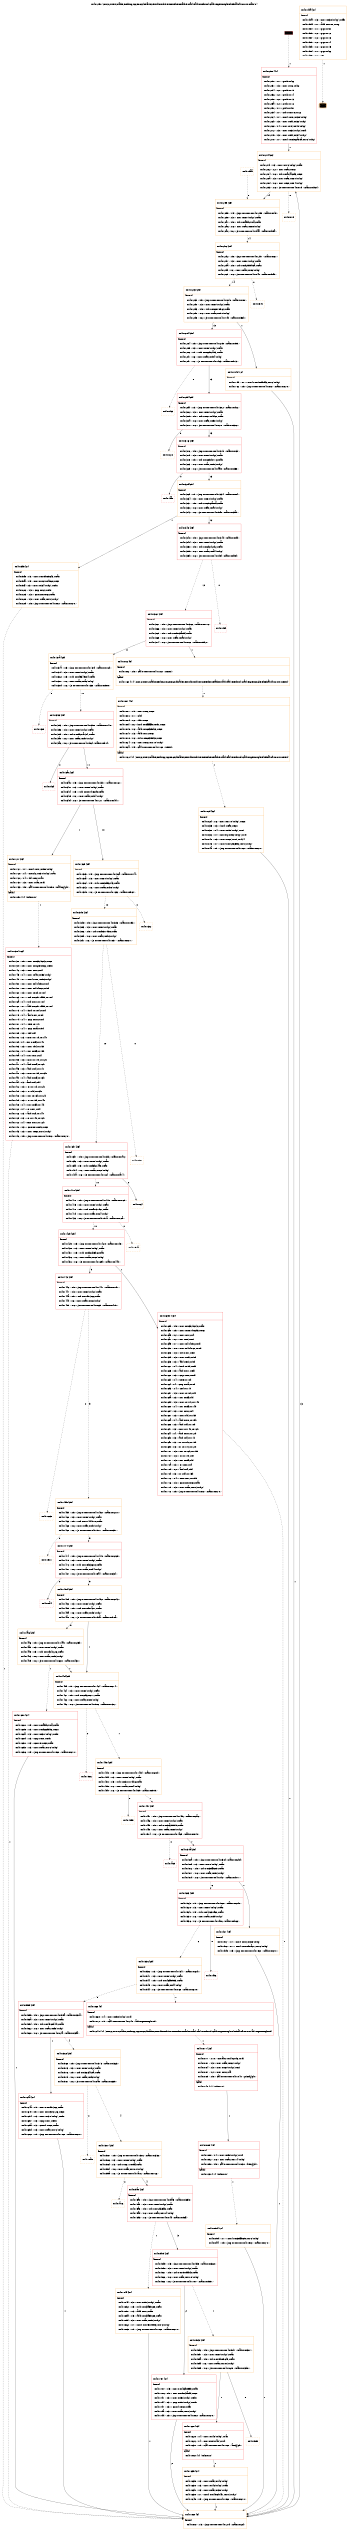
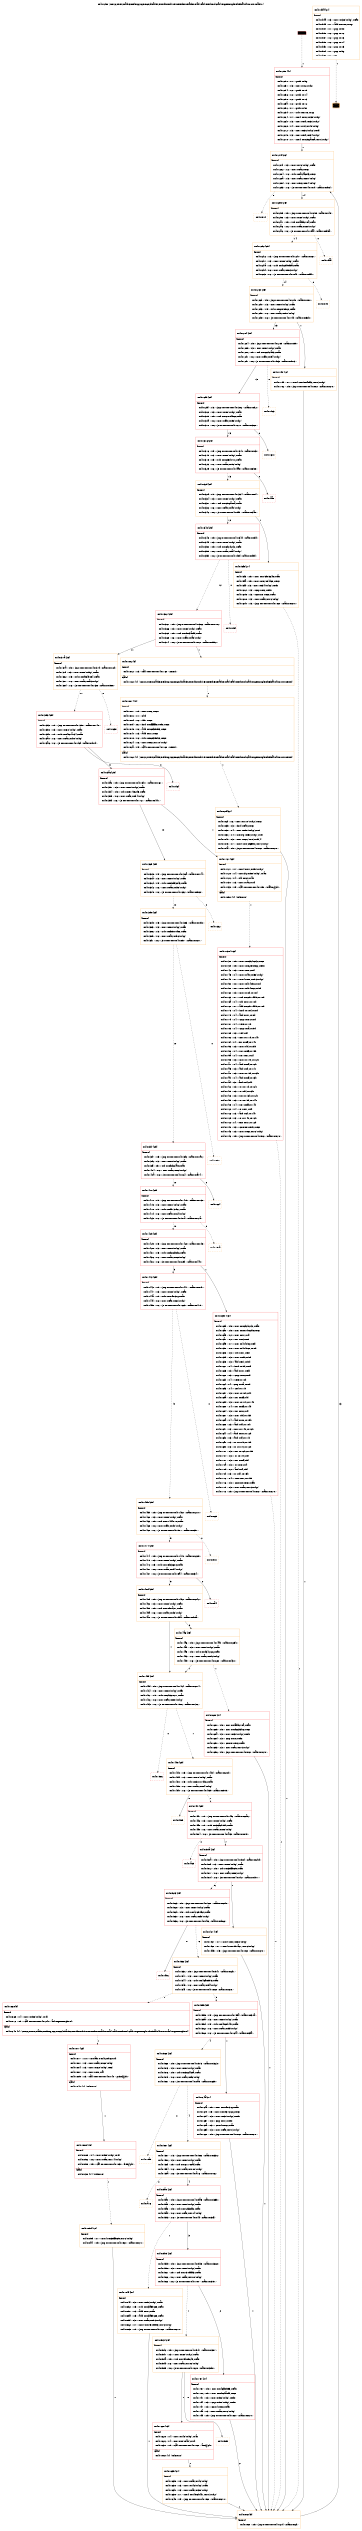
edge "0x401daa" -> "0x401299 [25]": reversed
